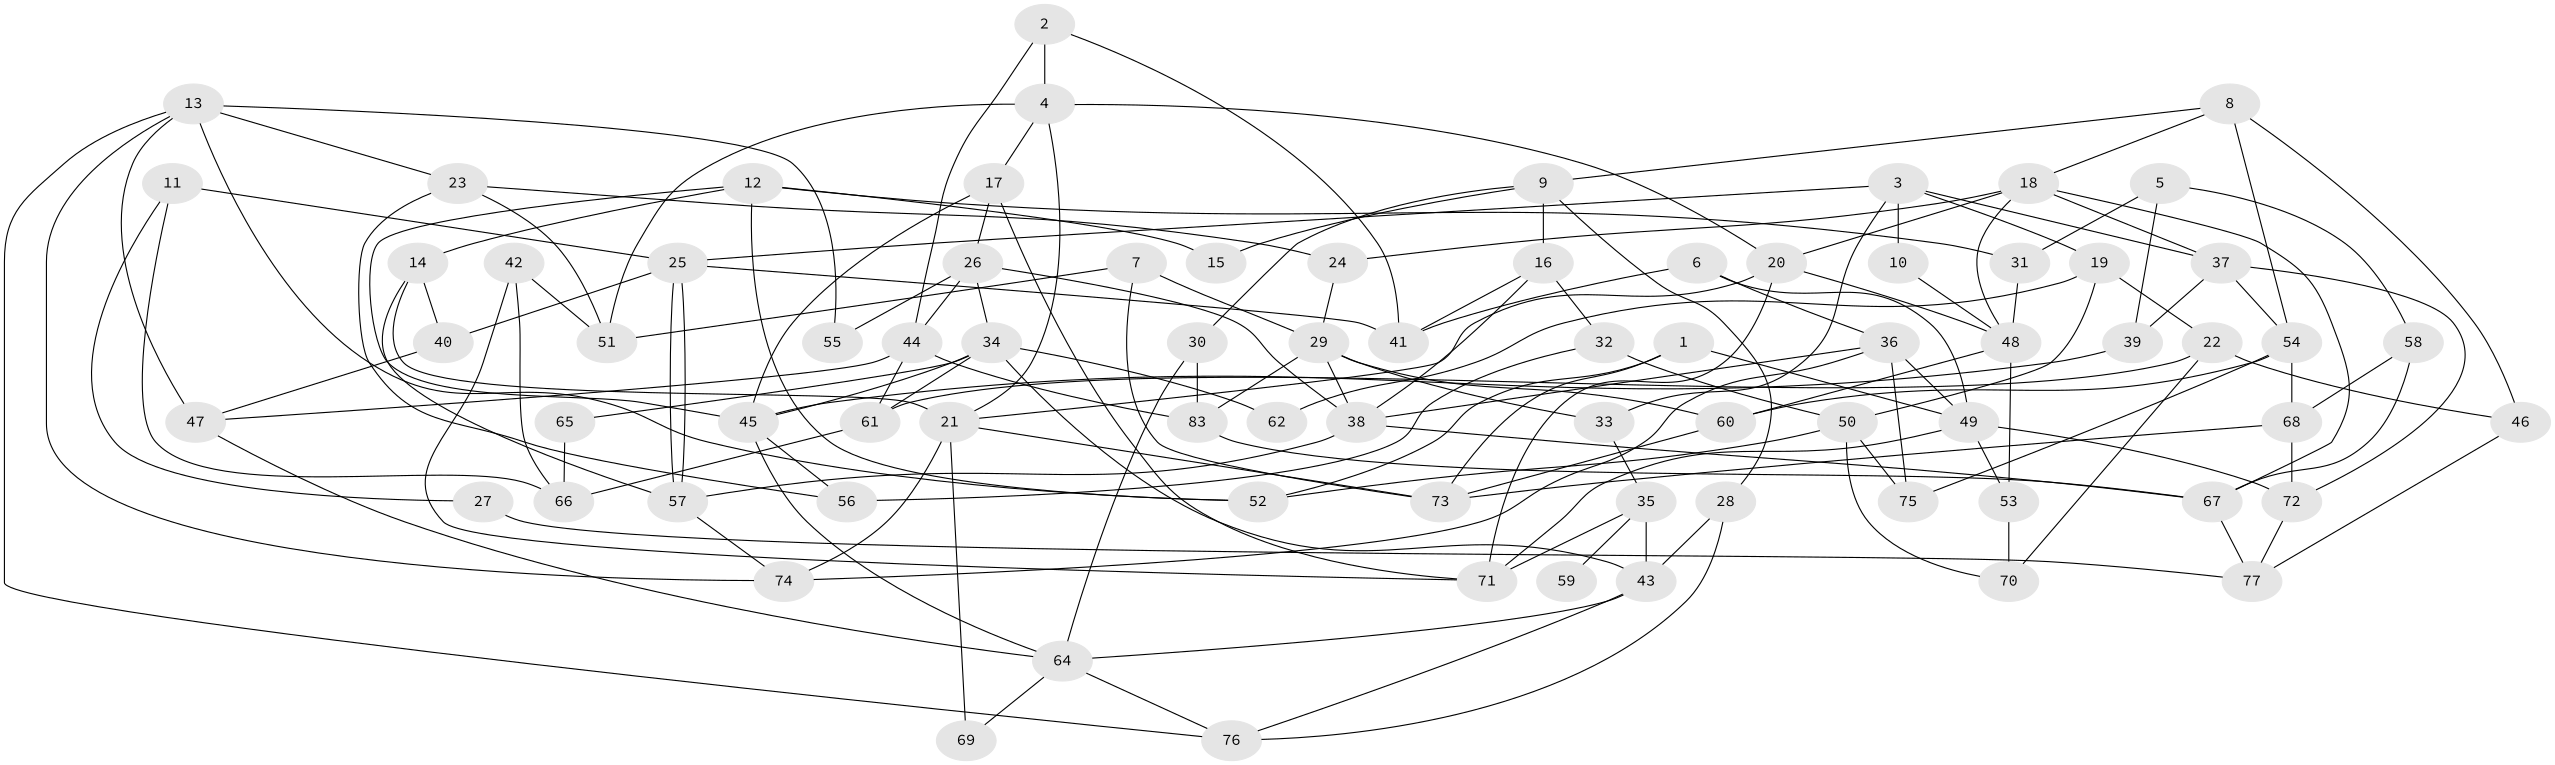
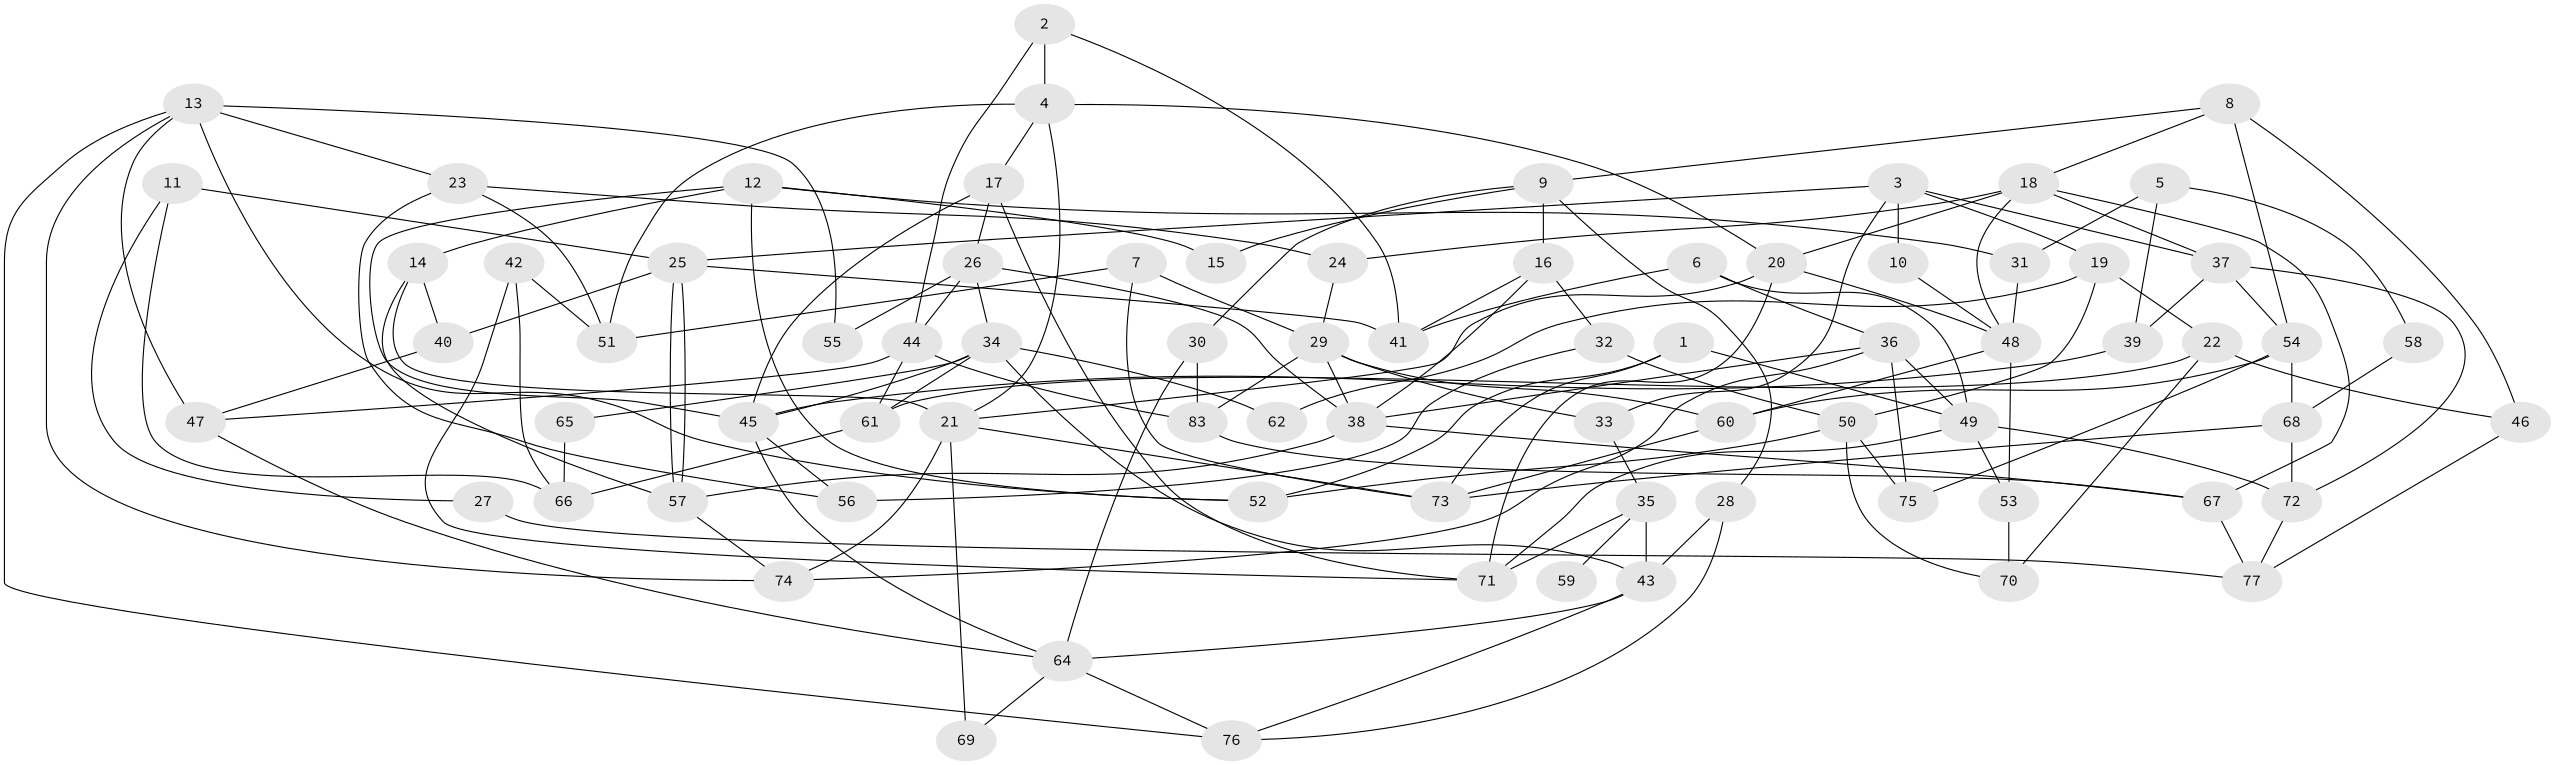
edge "58" -- "67": removed
